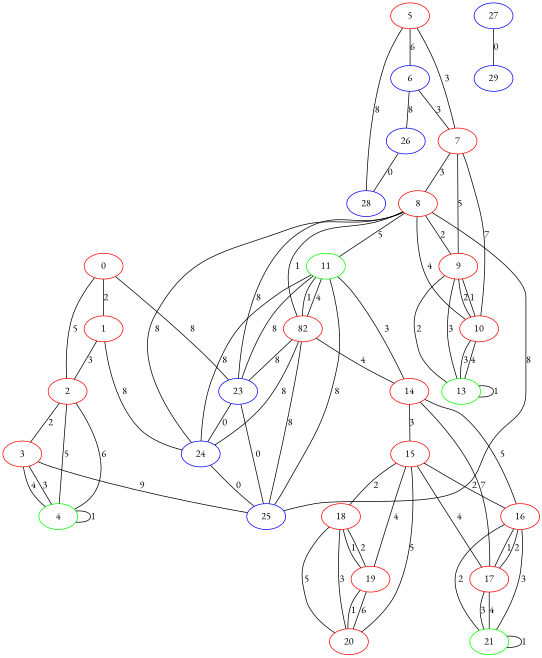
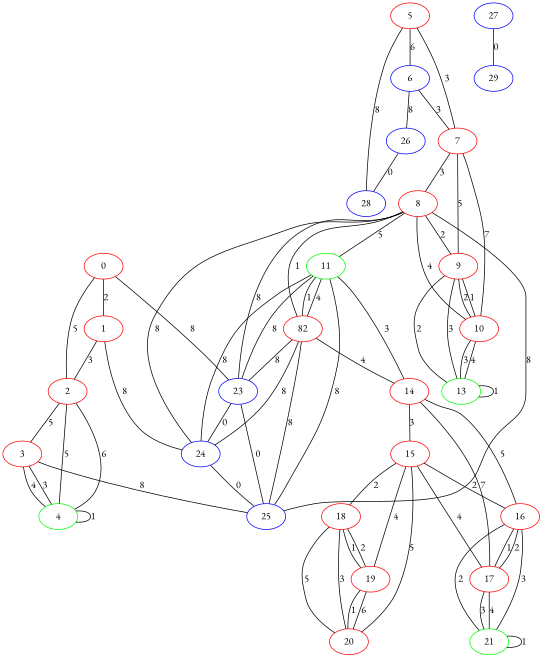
edge "2" -- "3": label "2" -> "5"
edge "3" -- "25": label "9" -> "8"
